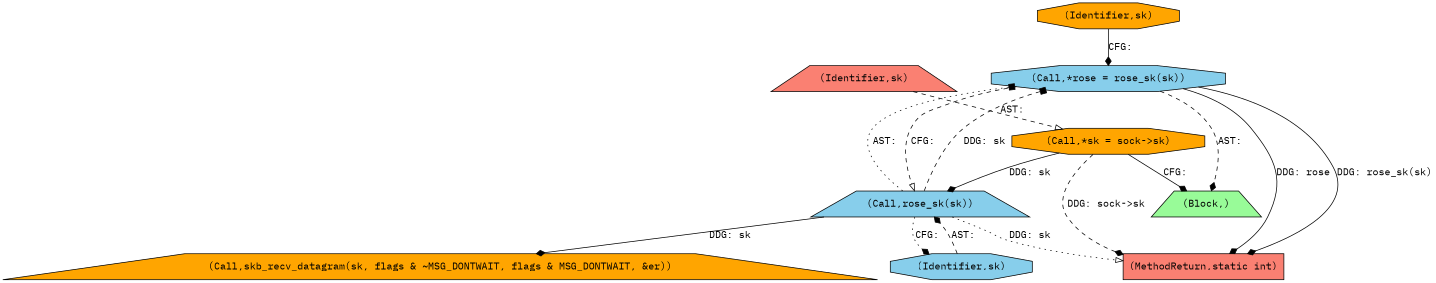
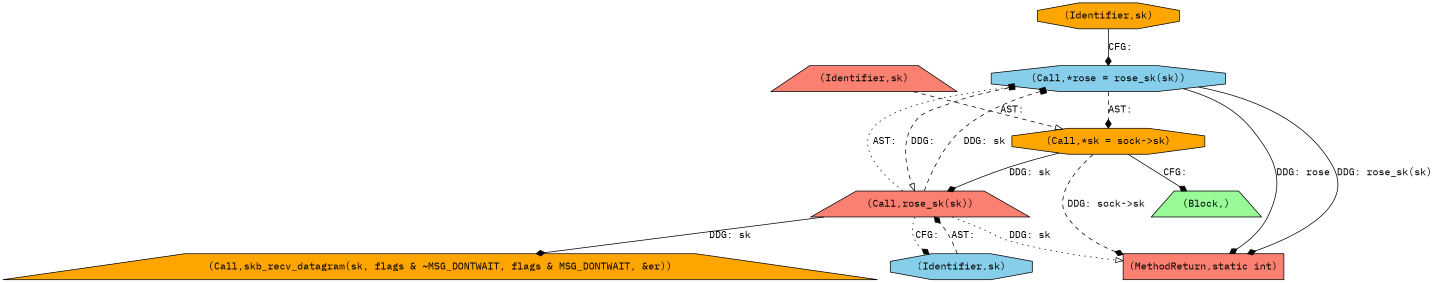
edge "(Call,*rose = rose_sk(sk))" -> "(Block,)": now "(Call,*rose = rose_sk(sk))" -> "(Call,*sk = sock->sk)"
edge "(Call,*rose = rose_sk(sk))" -> "(Call,rose_sk(sk))": label "CFG: " -> "DDG: "
node "(Call,rose_sk(sk))": fillcolor skyblue -> salmon
